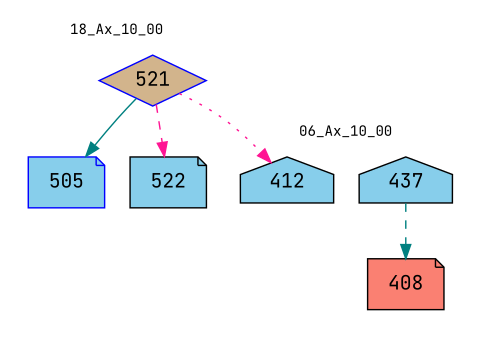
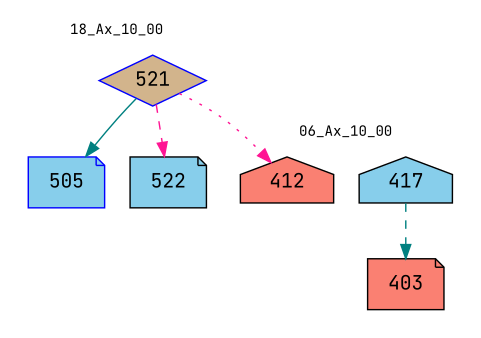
node "412": fillcolor skyblue -> salmon
node "437": label "437" -> "417"
node "408": label "408" -> "403"
